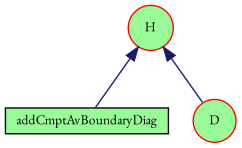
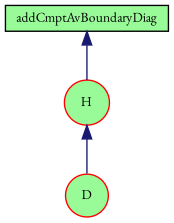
edge "addCmptAvBoundaryDiag" -> "H": reversed
